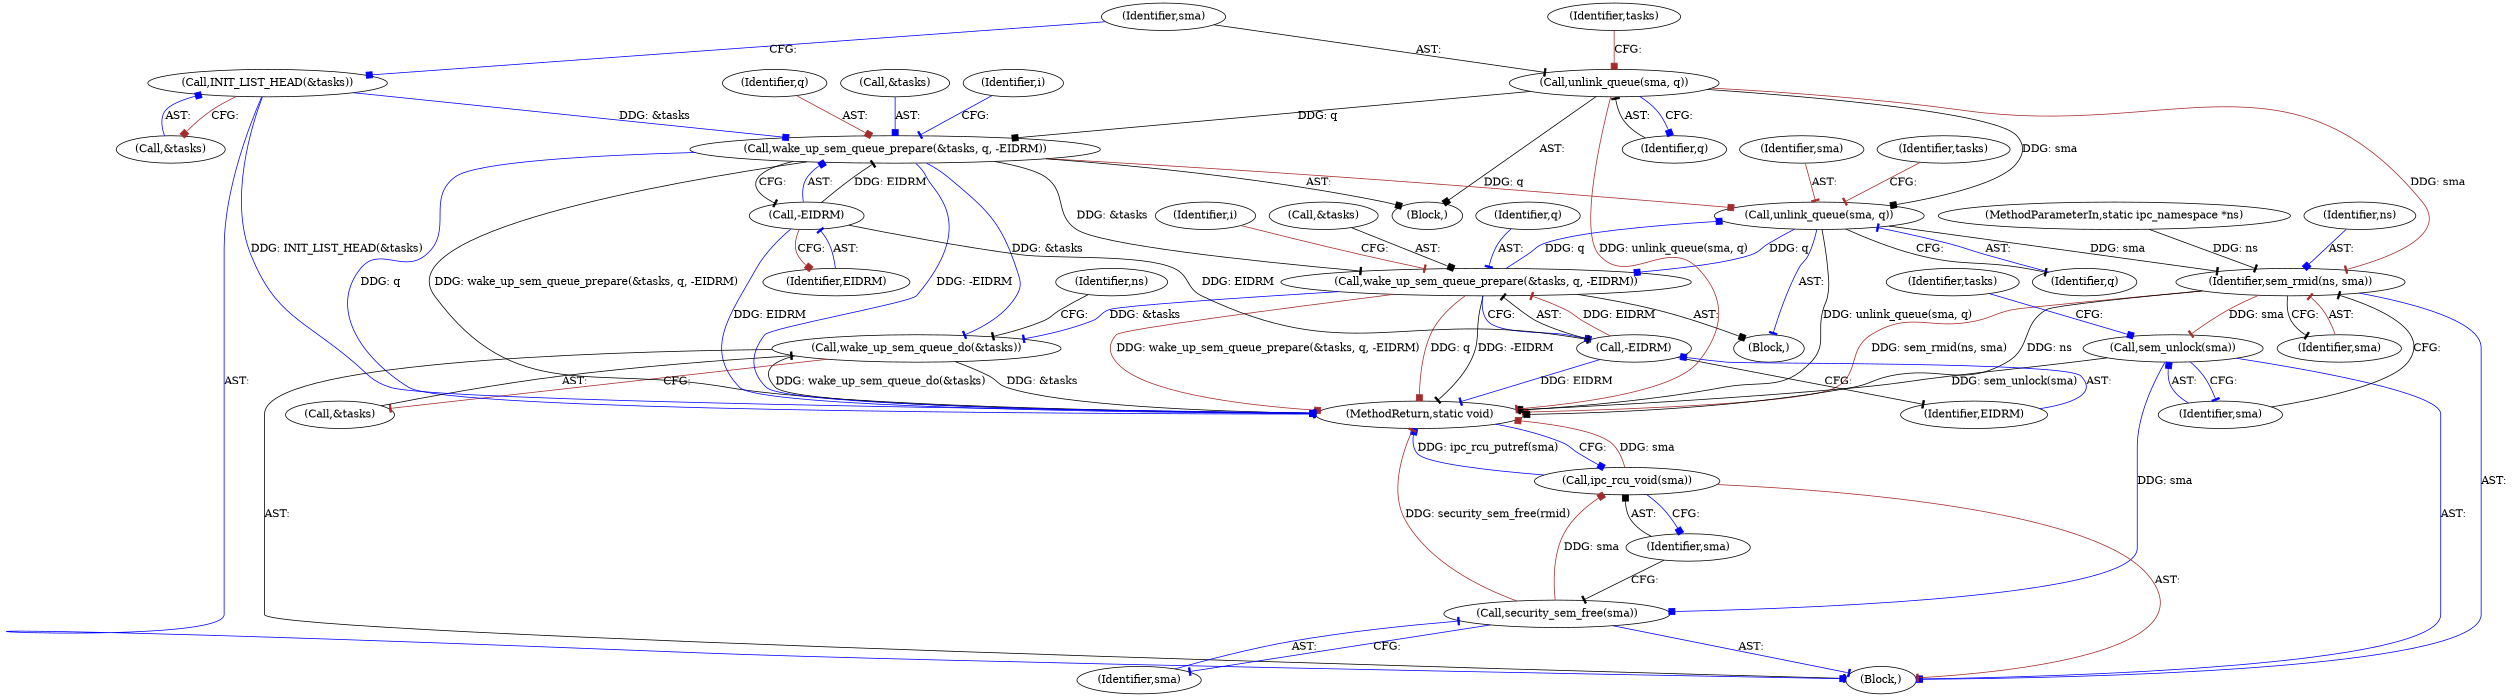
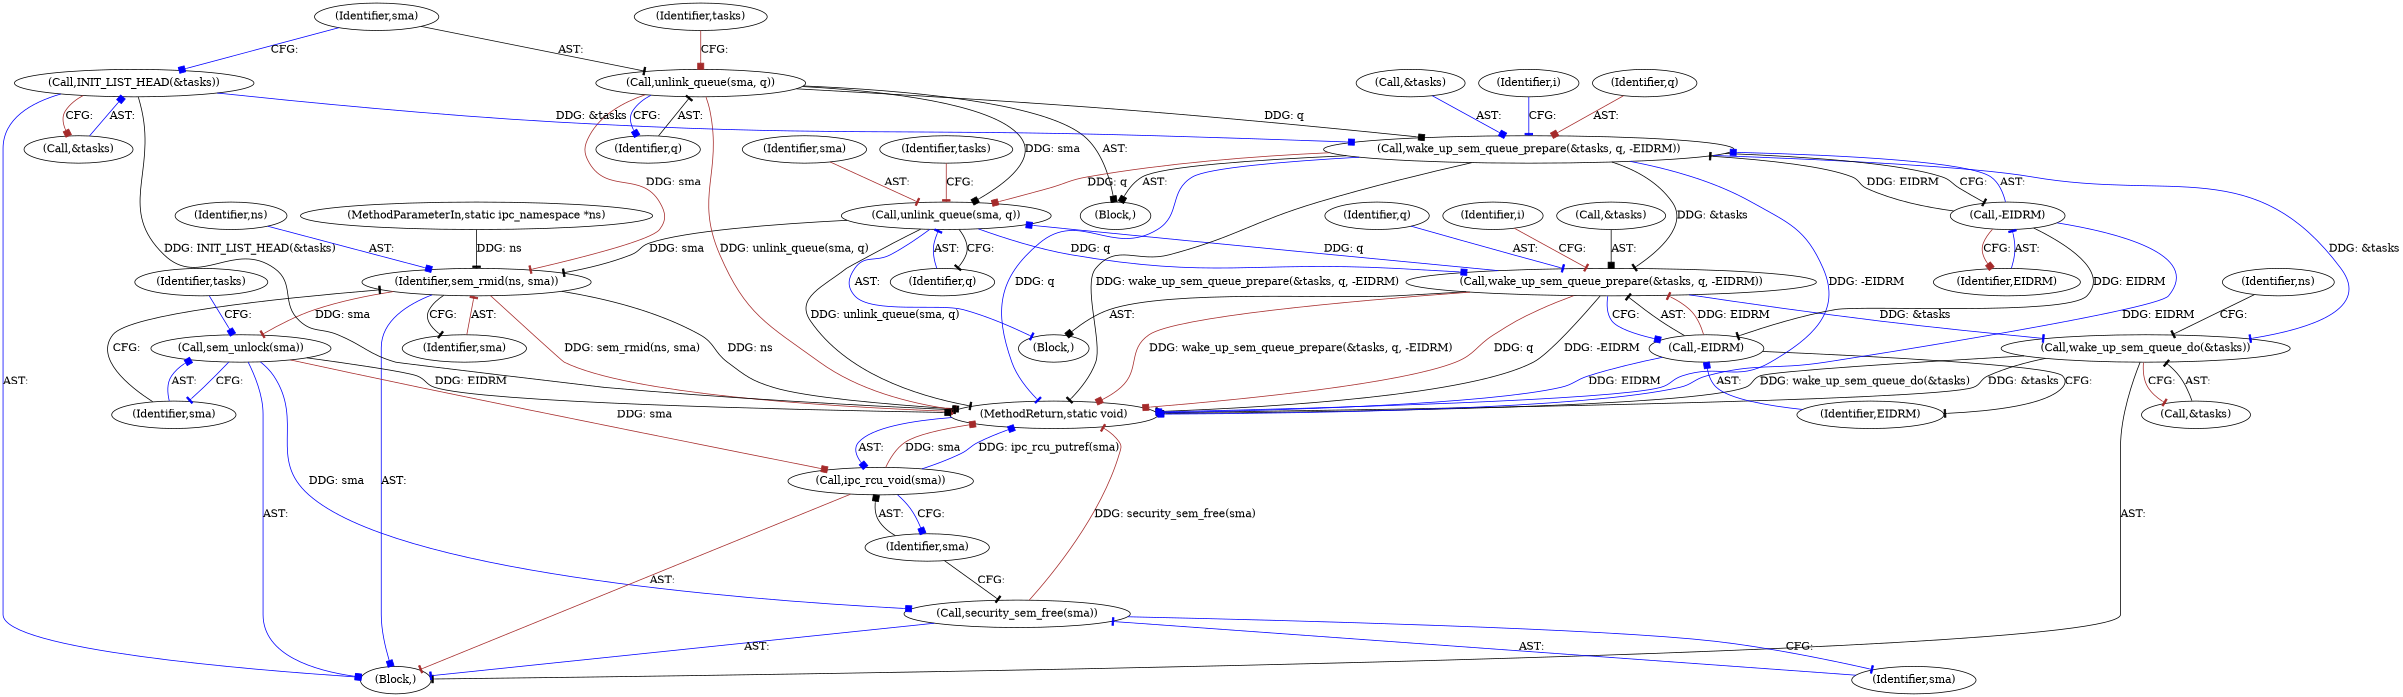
edge "(Call,sem_unlock(sma))" -> "(MethodReturn,static void)": label "DDG: sem_unlock(sma)" -> "DDG: EIDRM"
edge "(Call,INIT_LIST_HEAD(&tasks))" -> "(MethodReturn,static void)": color blue -> black
edge "(MethodReturn,static void)" -> "(Call,ipc_rcu_void(sma))": label "CFG: " -> "AST: "
edge "(Call,security_sem_free(sma))" -> "(MethodReturn,static void)": label "DDG: security_sem_free(rmid)" -> "DDG: security_sem_free(sma)"
edge "(Call,security_sem_free(sma))" -> "(Call,ipc_rcu_void(sma))": now "(Call,sem_unlock(sma))" -> "(Call,ipc_rcu_void(sma))"
